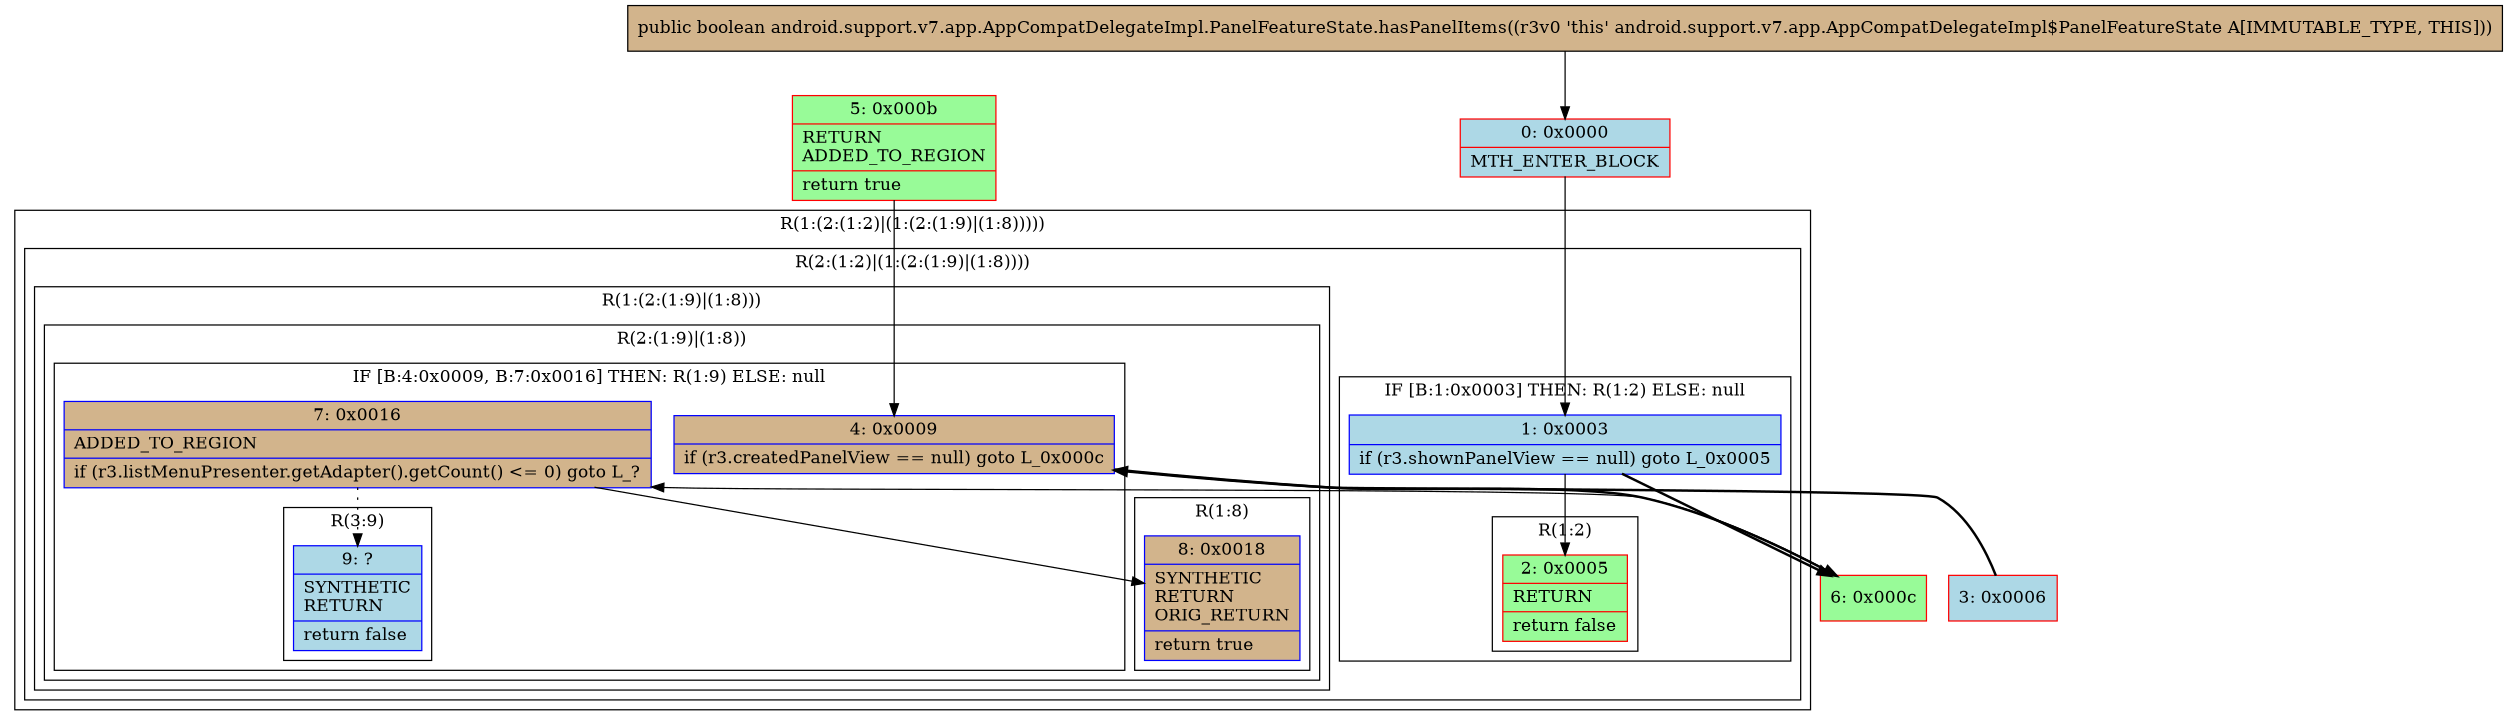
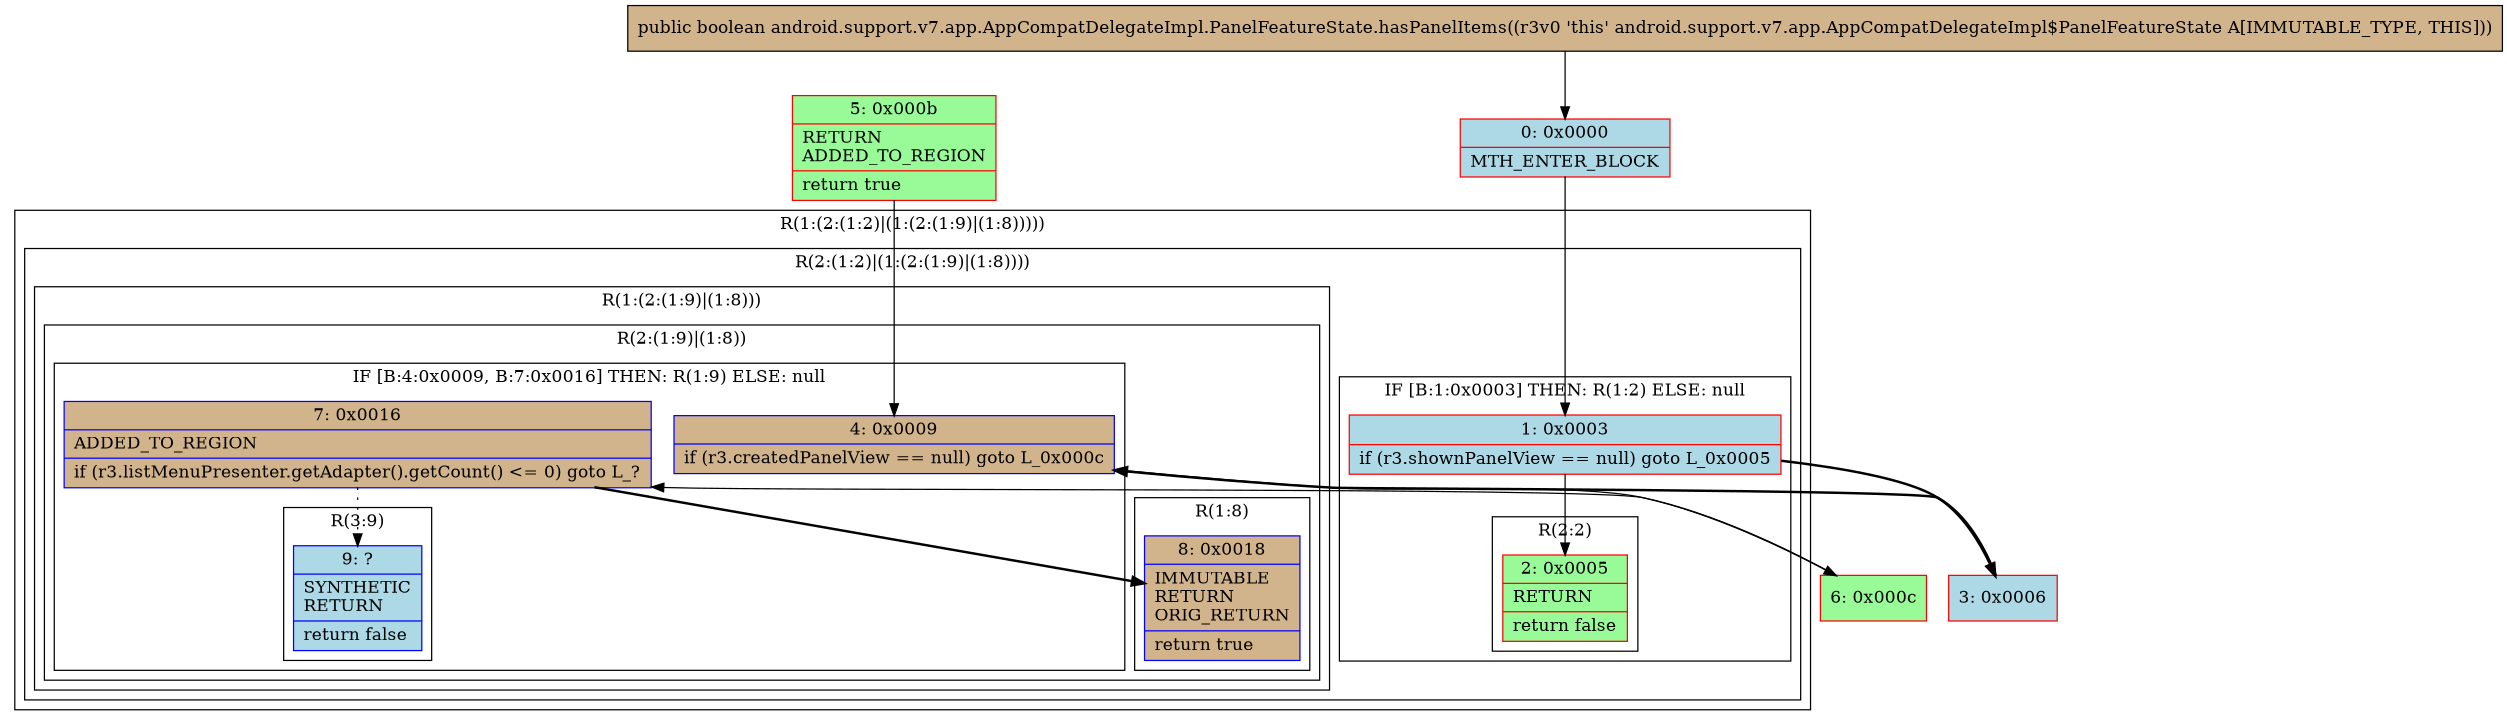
node "1: 0x0003": color blue -> red
edge "4: 0x0009" -> "6: 0x000c": style bold -> solid
edge "1: 0x0003" -> "6: 0x000c": now "1: 0x0003" -> "3: 0x0006"
cluster "R(1:2)": label "R(1:2)" -> "R(2:2)"
edge "7: 0x0016" -> "8: 0x0018": style solid -> bold
node "8: 0x0018": text "SYNTHETIC" -> "IMMUTABLE"
